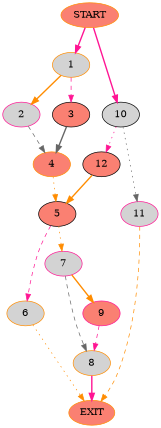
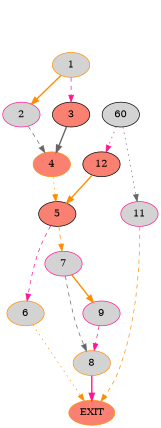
node "START": removed
node "10": label "10" -> "60"
edge "5" -> "7": style dotted -> dashed
node "9": fillcolor salmon -> lightgrey
